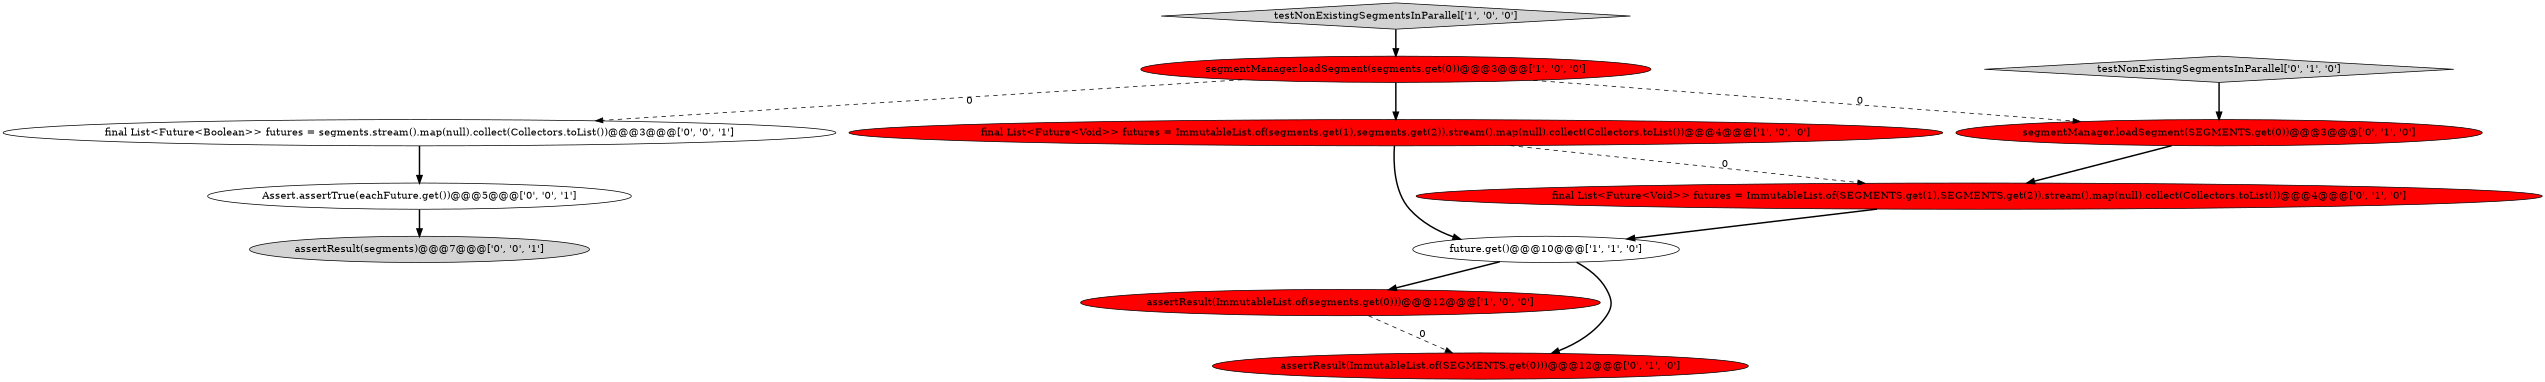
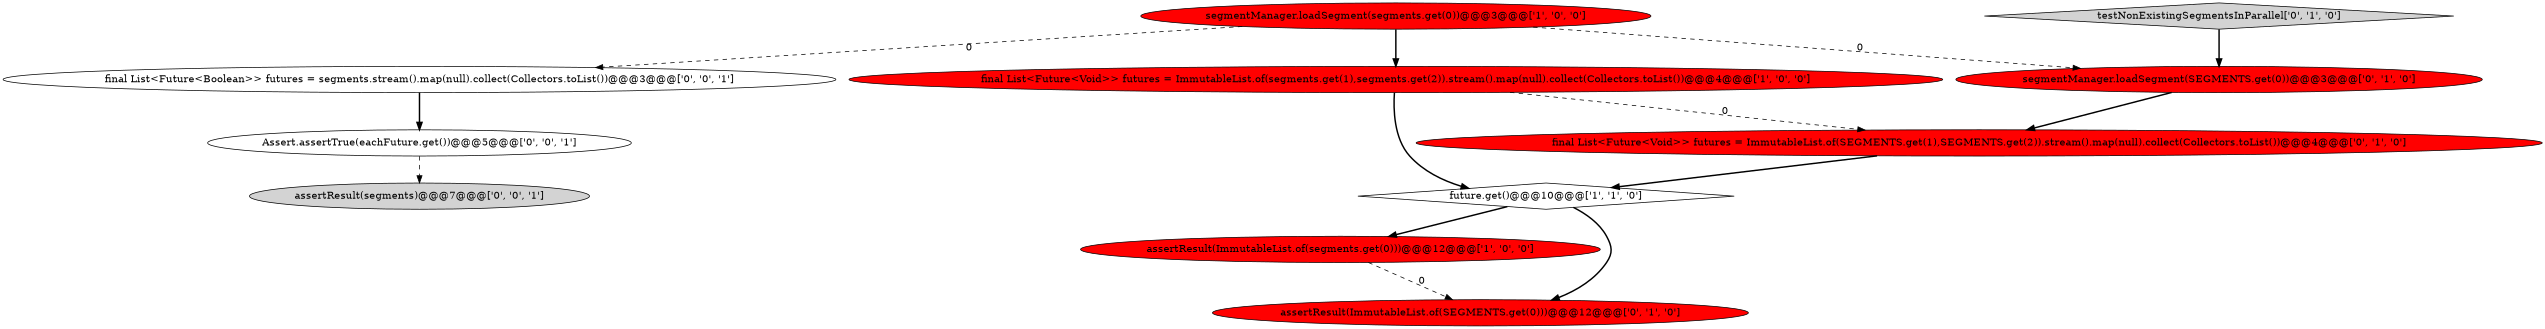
node "testNonExistingSegmentsInParallel['1', '0', '0']": removed
edge "Assert.assertTrue(eachFuture.get())@@@5@@@['0', '0', '1']" -> "assertResult(segments)@@@7@@@['0', '0', '1']": style bold -> dashed
node "future.get()@@@10@@@['1', '1', '0']": shape ellipse -> diamond
